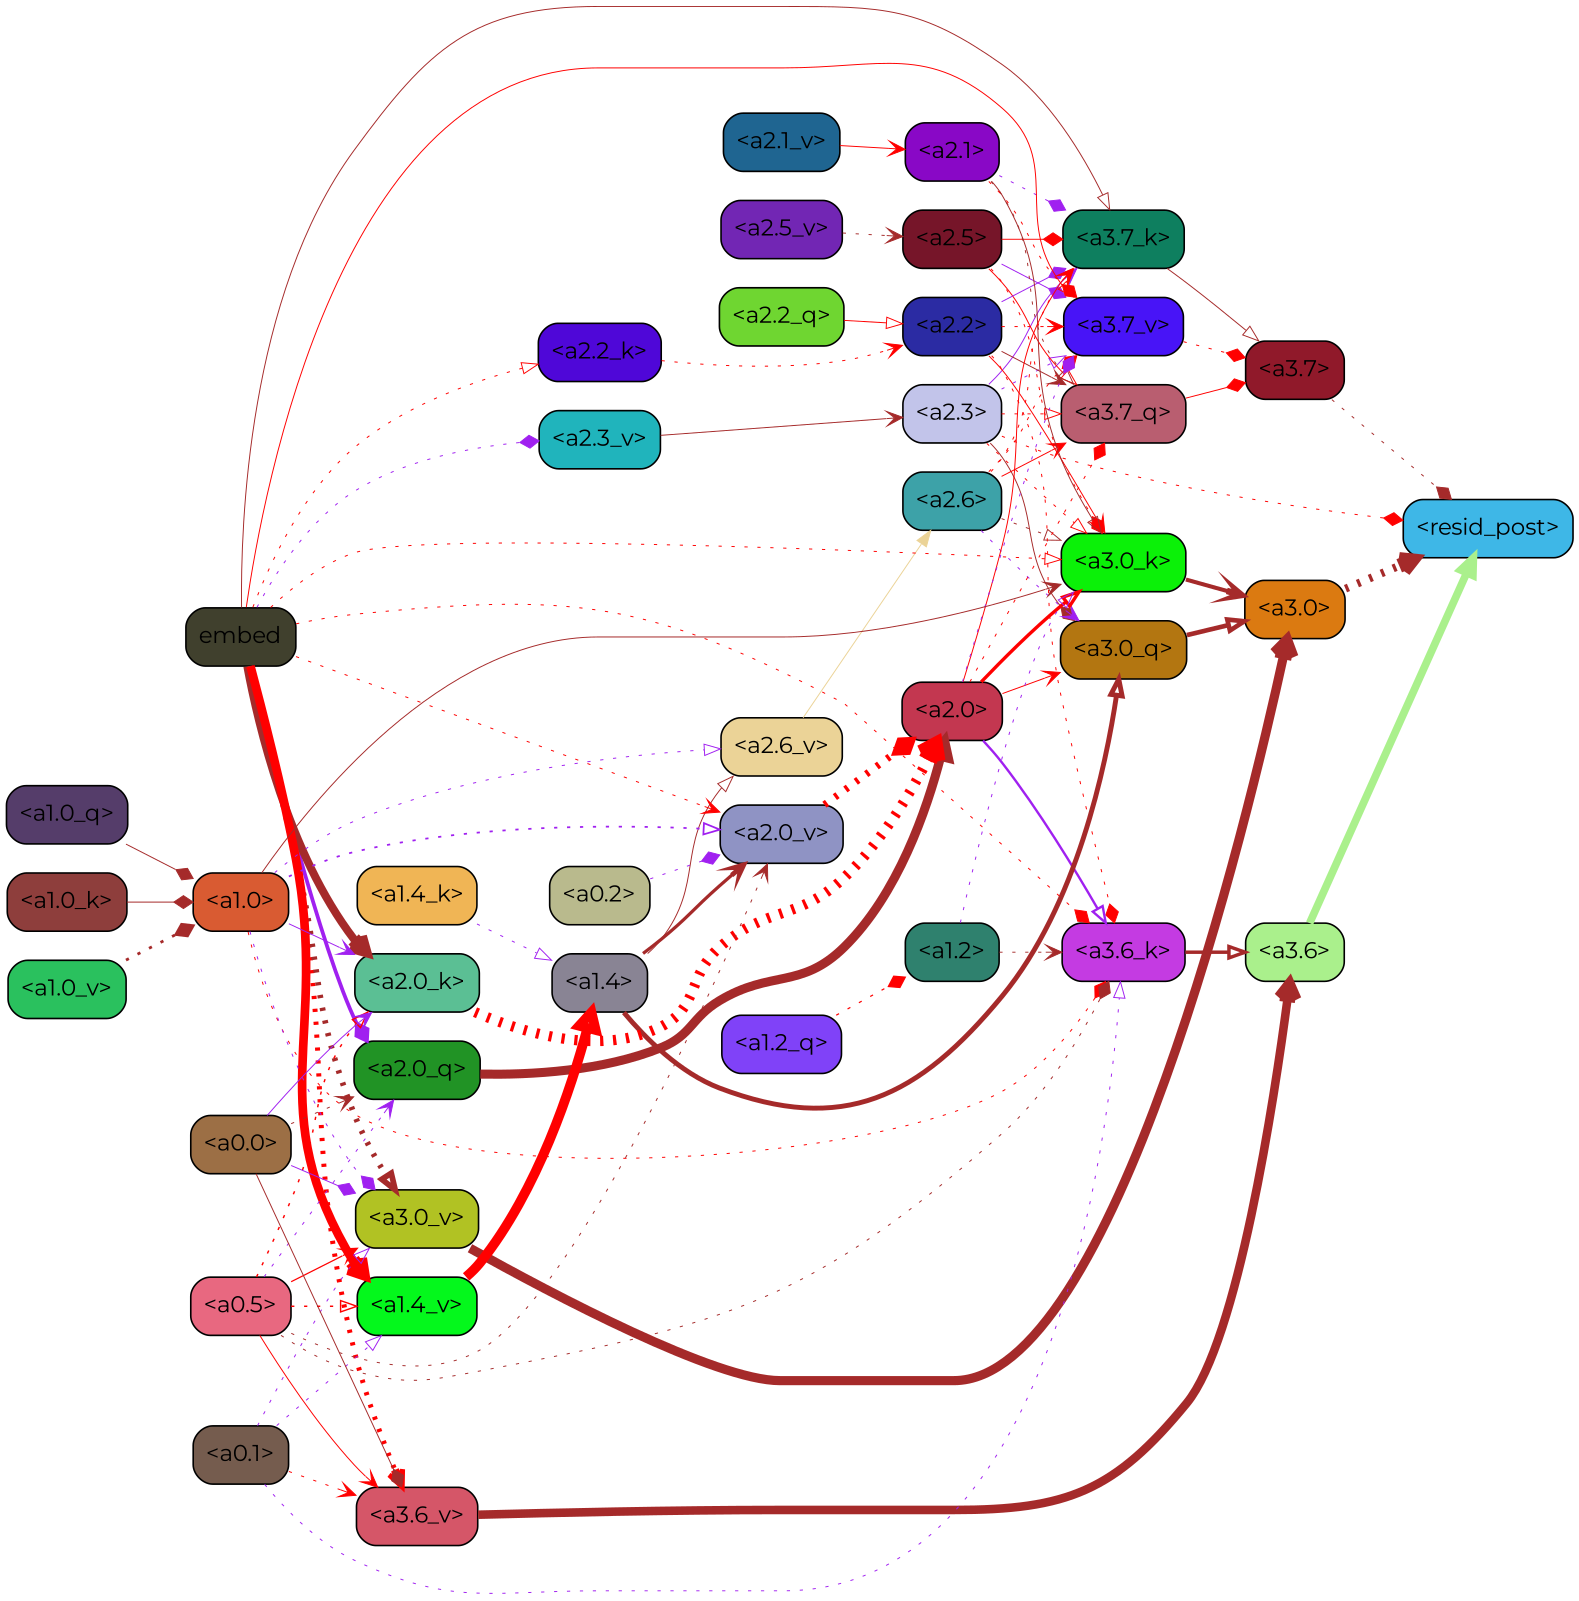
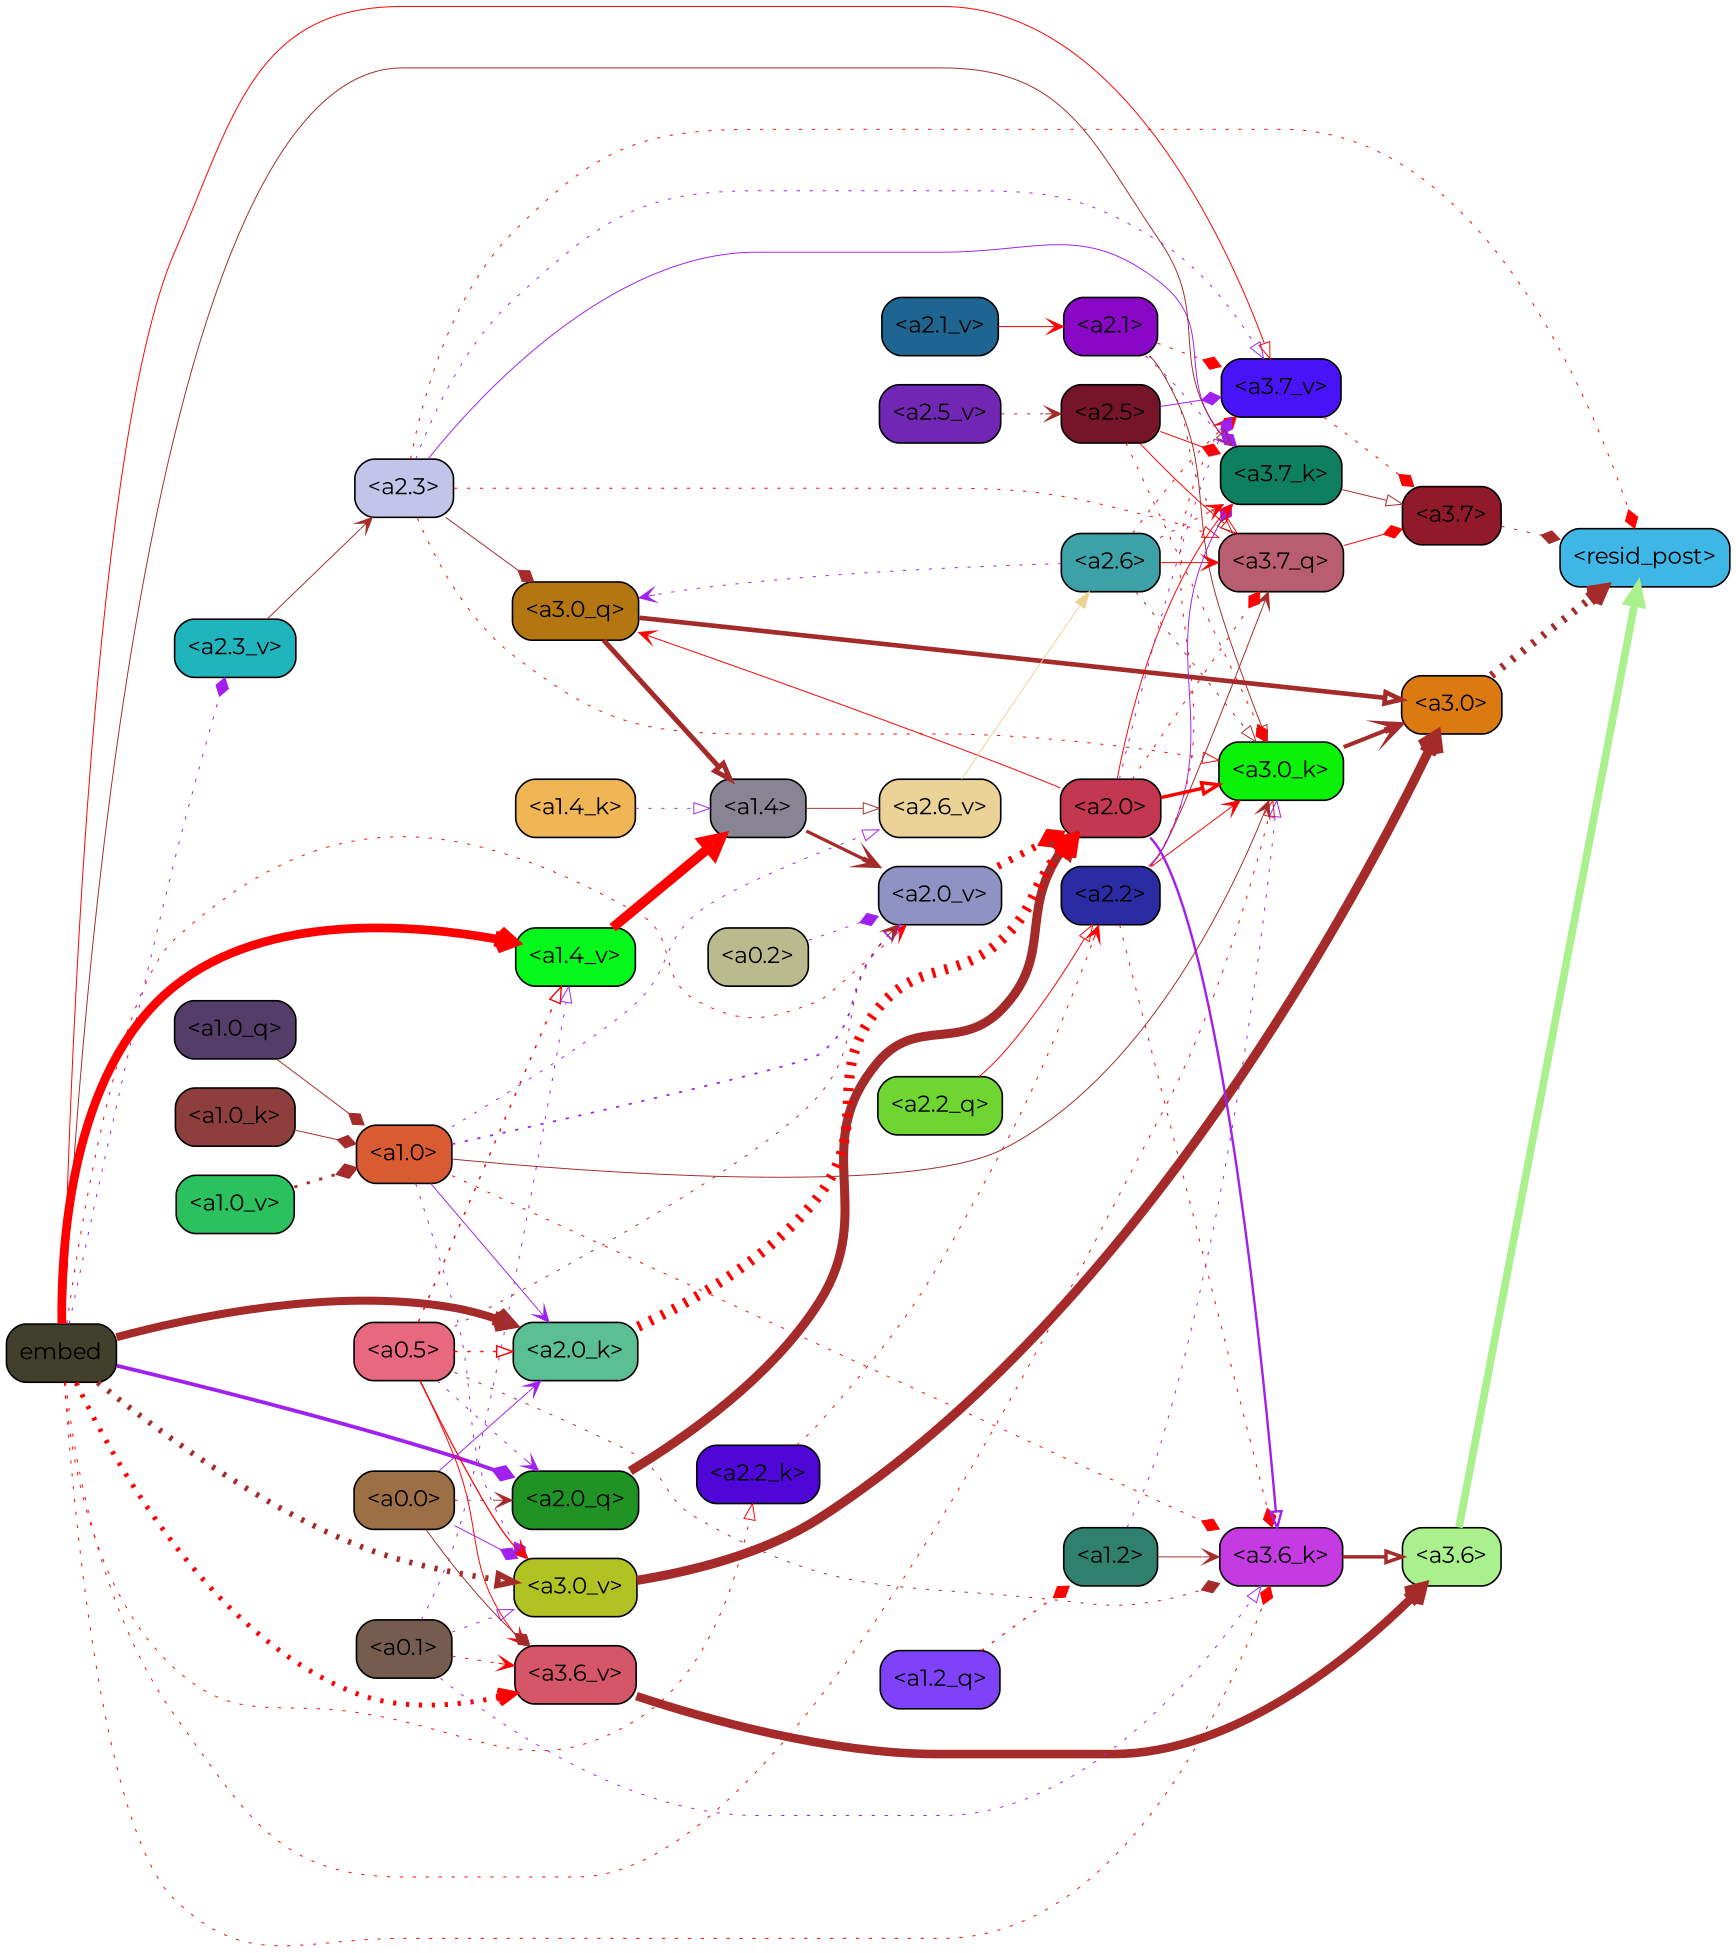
edge "<a1.2>" -> "<a3.6_k>": style dotted -> solid
edge "<a1.4>" -> "<a3.0_q>": reversed
